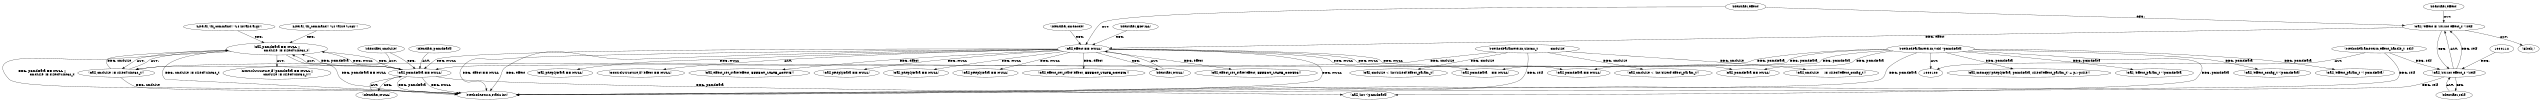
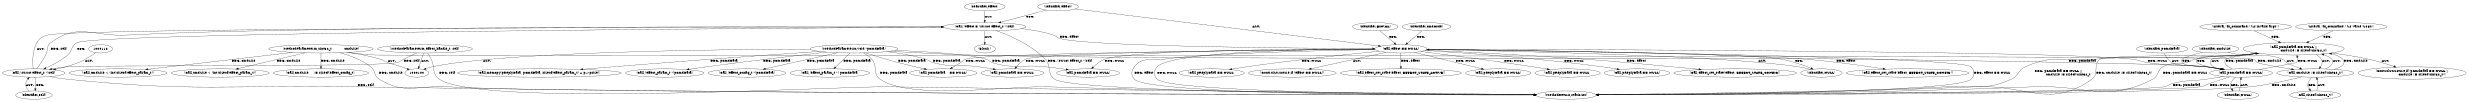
edge "(MethodParameterIn,uint32_t            cmdSize)" -> "1000100": added, label "AST:"
edge "1000112" -> "(Call,(struct effect_s *)self)": label "DDG: " -> "AST: "
edge "(MethodParameterIn,uint32_t            cmdSize)" -> "(MethodReturn,static int)": label "DDG: self" -> "DDG: cmdSize"
edge "(Call,*effect = (struct effect_s *)self)" -> "(MethodReturn,static int)": added, label "DDG: (struct effect_s *)self"
node "(Call,(int *)pCmdData)": removed
node "(Call,sizeof(uint32_t))": added
